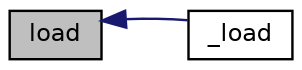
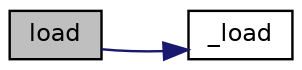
edge "_load" -> "load": reversed
